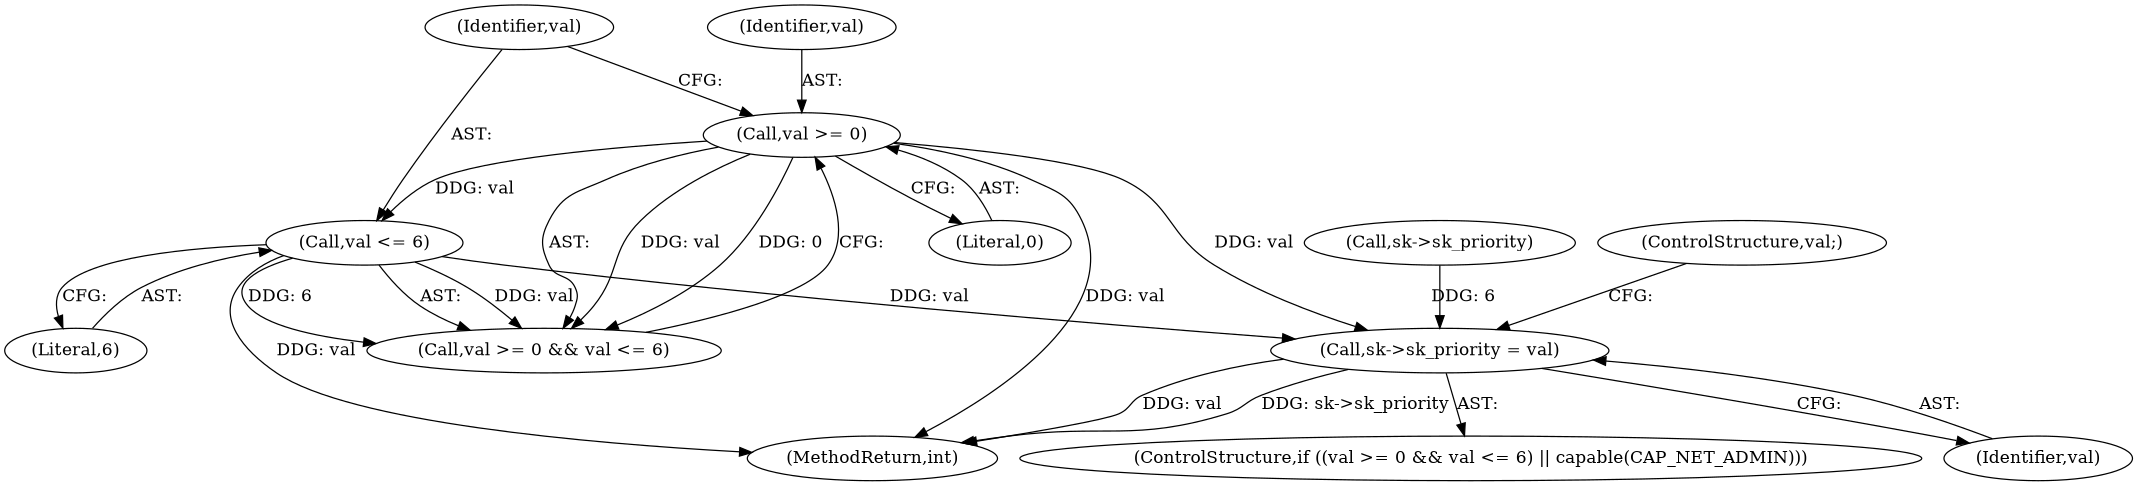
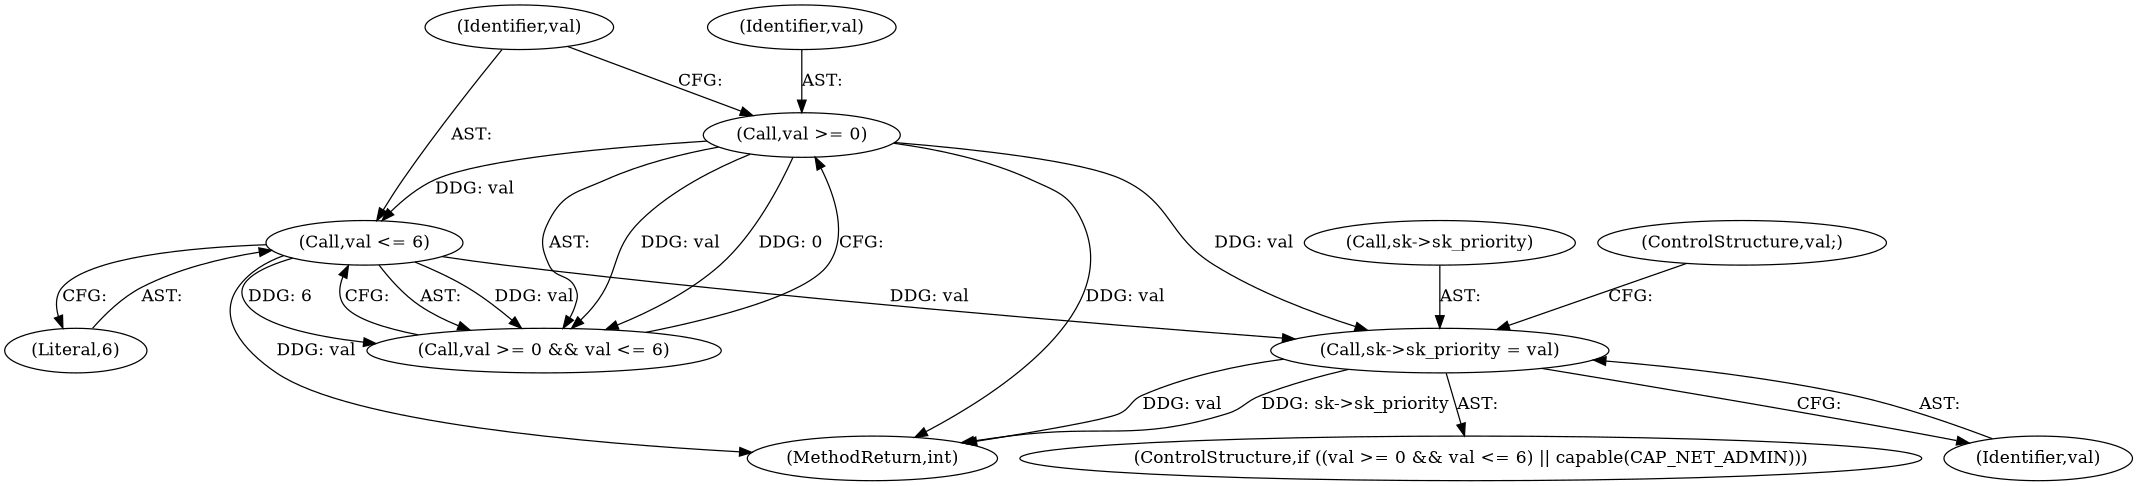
node "(Literal,0)": removed
edge "(Call,sk->sk_priority)" -> "(Call,sk->sk_priority = val)": label "DDG: 6" -> "AST: "
edge "(Call,val >= 0 && val <= 6)" -> "(Call,val <= 6)": added, label "CFG:"
